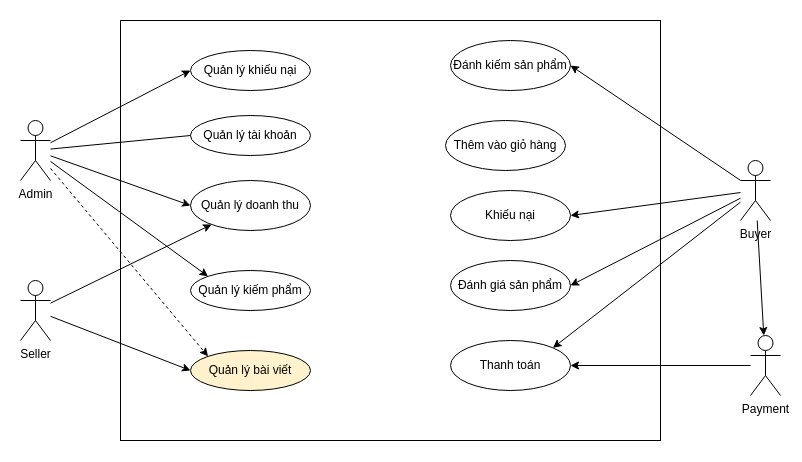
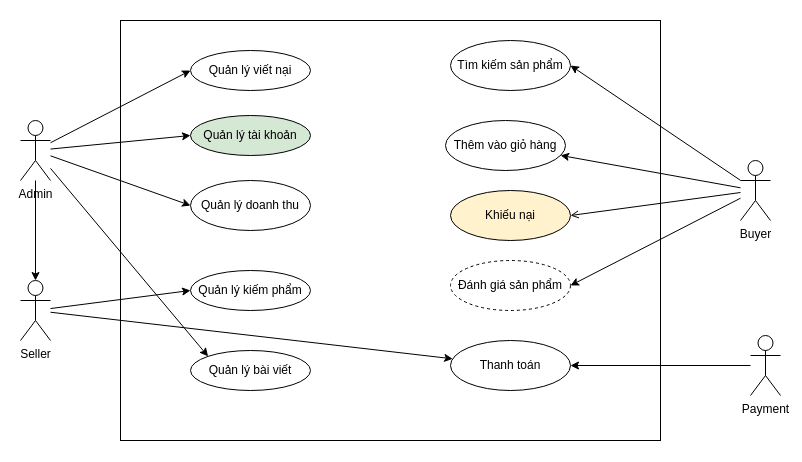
node "Đánh kiếm sản phẩm": label "Đánh kiếm sản phẩm" -> "Tìm kiếm sản phẩm"
node "Quản lý khiếu nại": label "Quản lý khiếu nại" -> "Quản lý viết nại"
edge "Quản lý tài khoản" -- "Admin": arrowhead none -> classic
node "Quản lý tài khoản": fillcolor #ffffff -> #d5e8d4
edge "Buyer" -> "Khiếu nại": arrowhead classic -> open
node "Khiếu nại": fillcolor #ffffff -> #fff2cc
edge "Admin" -> "Quản lý kiếm phẩm": now "Admin" -> "Seller"
edge "Admin" -> "Quản lý bài viết": style dashed -> solid
edge "Seller" -> "Quản lý doanh thu": now "Seller" -> "Quản lý kiếm phẩm"
edge "Buyer" -> "Thanh toán": removed
edge "Buyer" -> "Payment": now "Buyer" -> "Thêm vào giỏ hàng"
node "Đánh giá sản phẩm": style solid -> dashed
edge "Seller" -> "Quản lý bài viết": now "Seller" -> "Thanh toán"
node "Quản lý bài viết": fillcolor #fff2cc -> #ffffff
